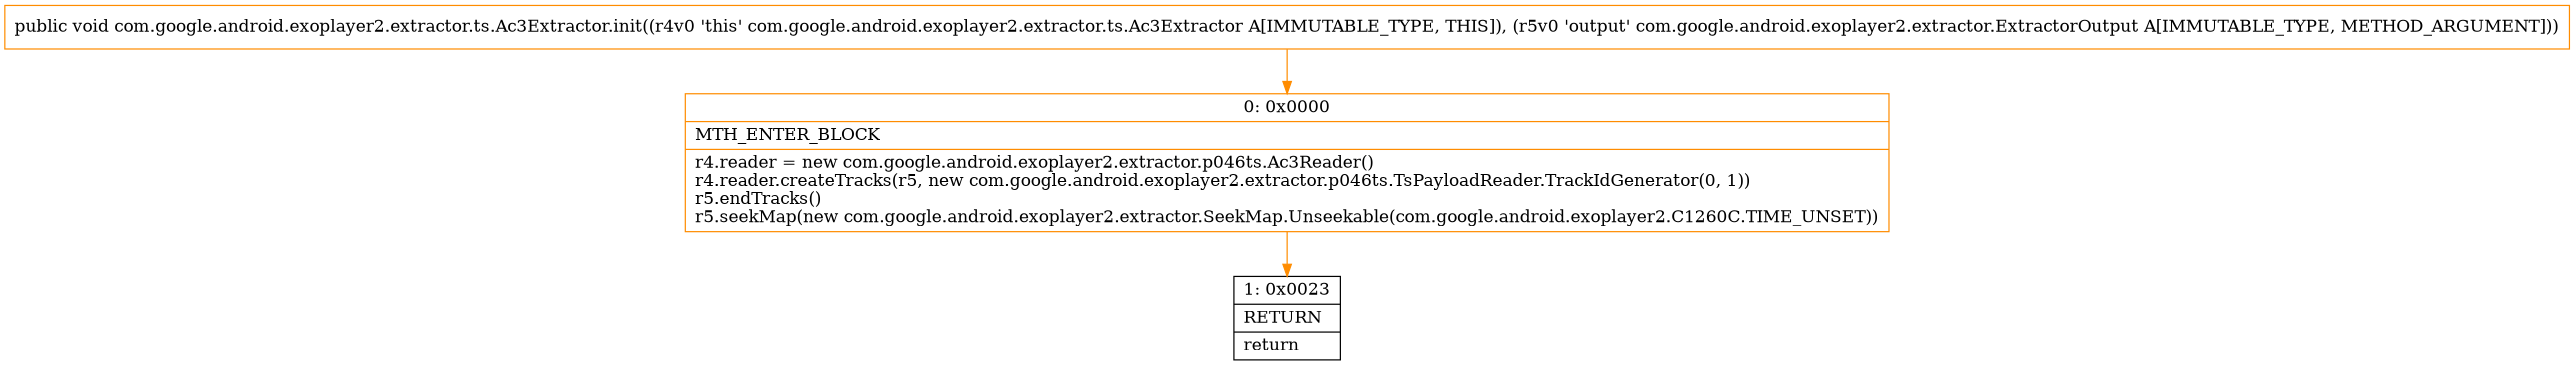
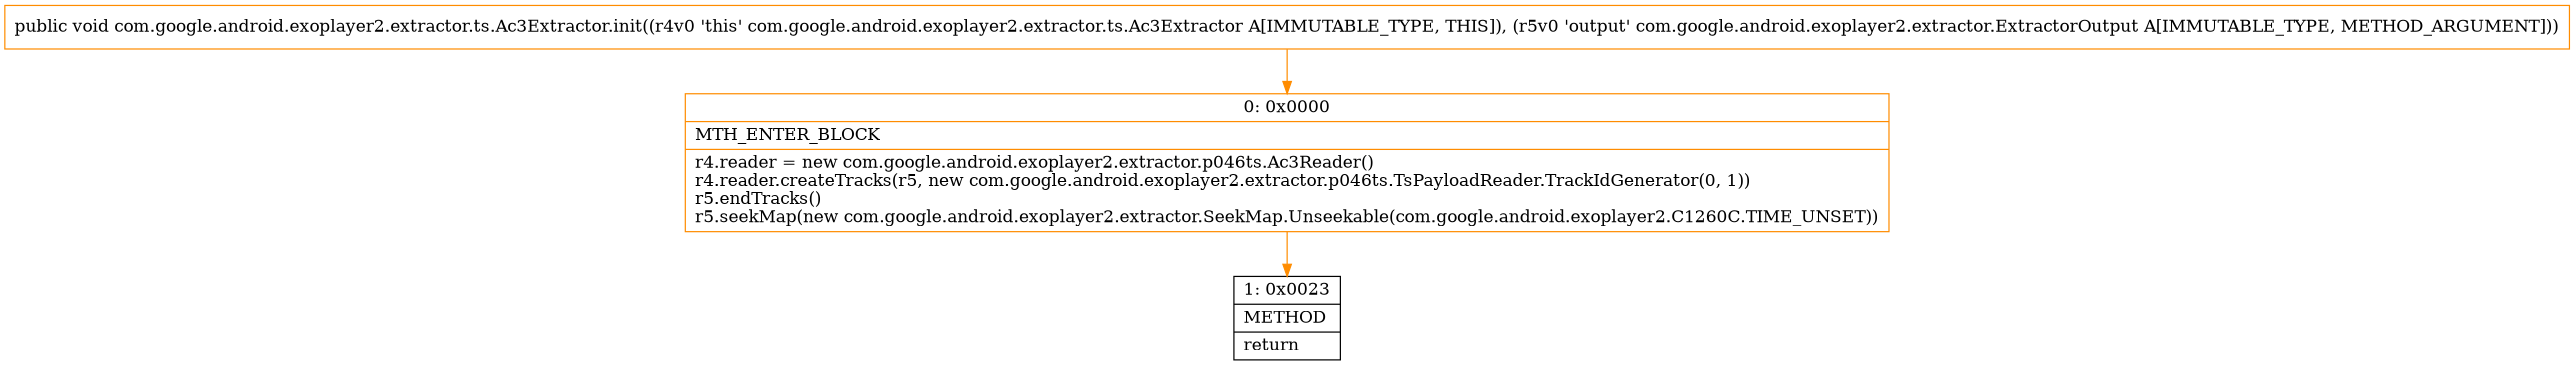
node "1: 0x0023": text "RETURN" -> "METHOD"
